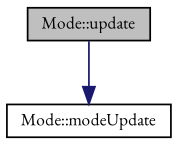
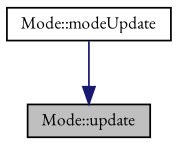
edge "Mode::update" -> "Mode::modeUpdate": reversed
